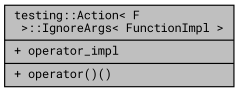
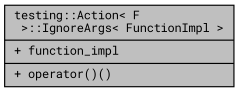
node "testing::Action< F": text "+ operator_impl" -> "+ function_impl"
